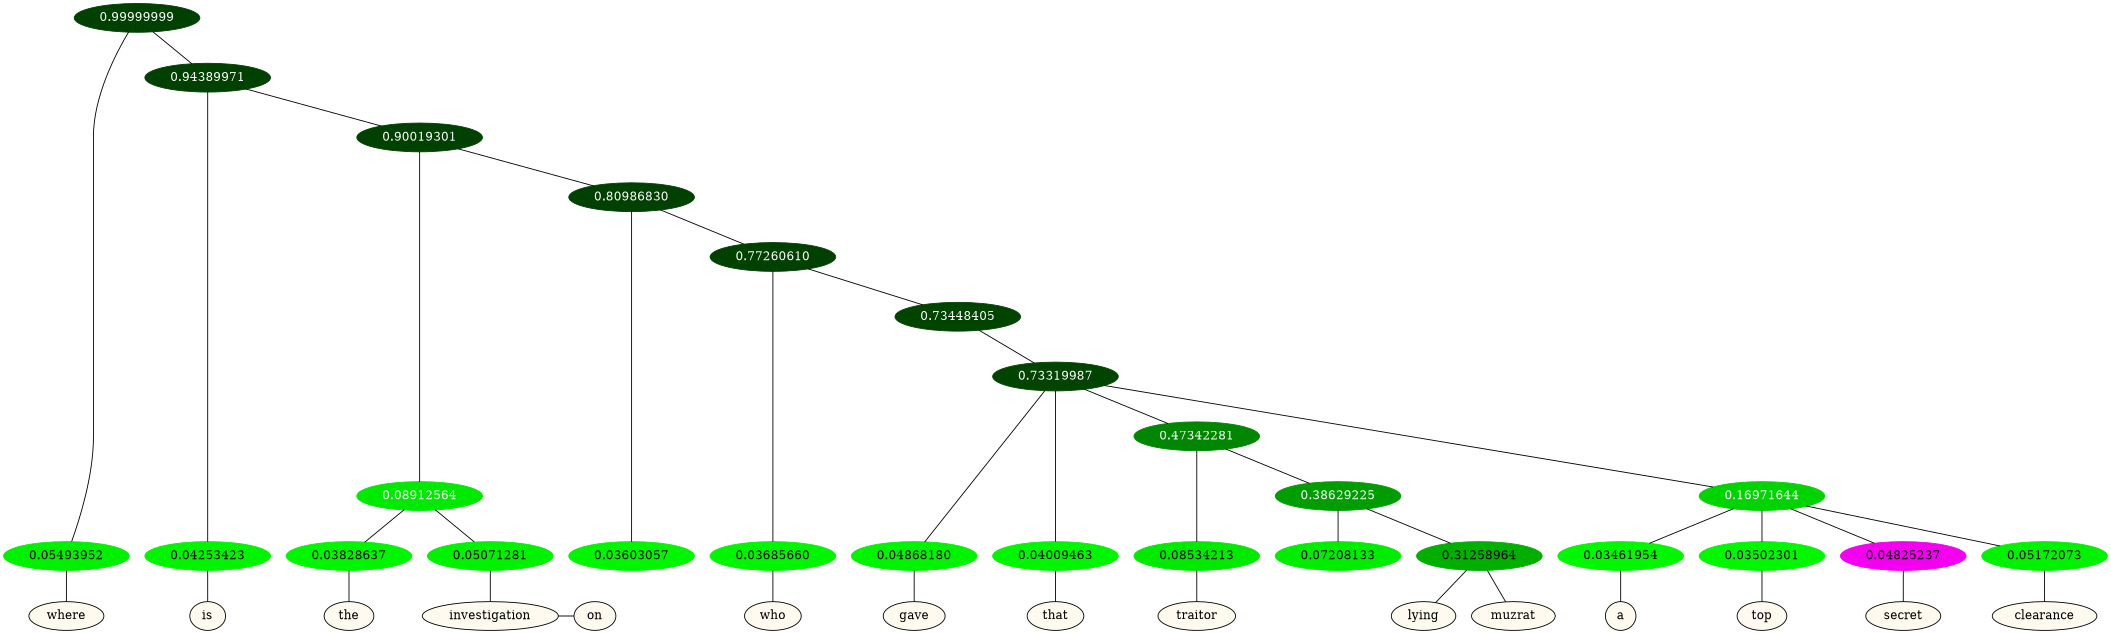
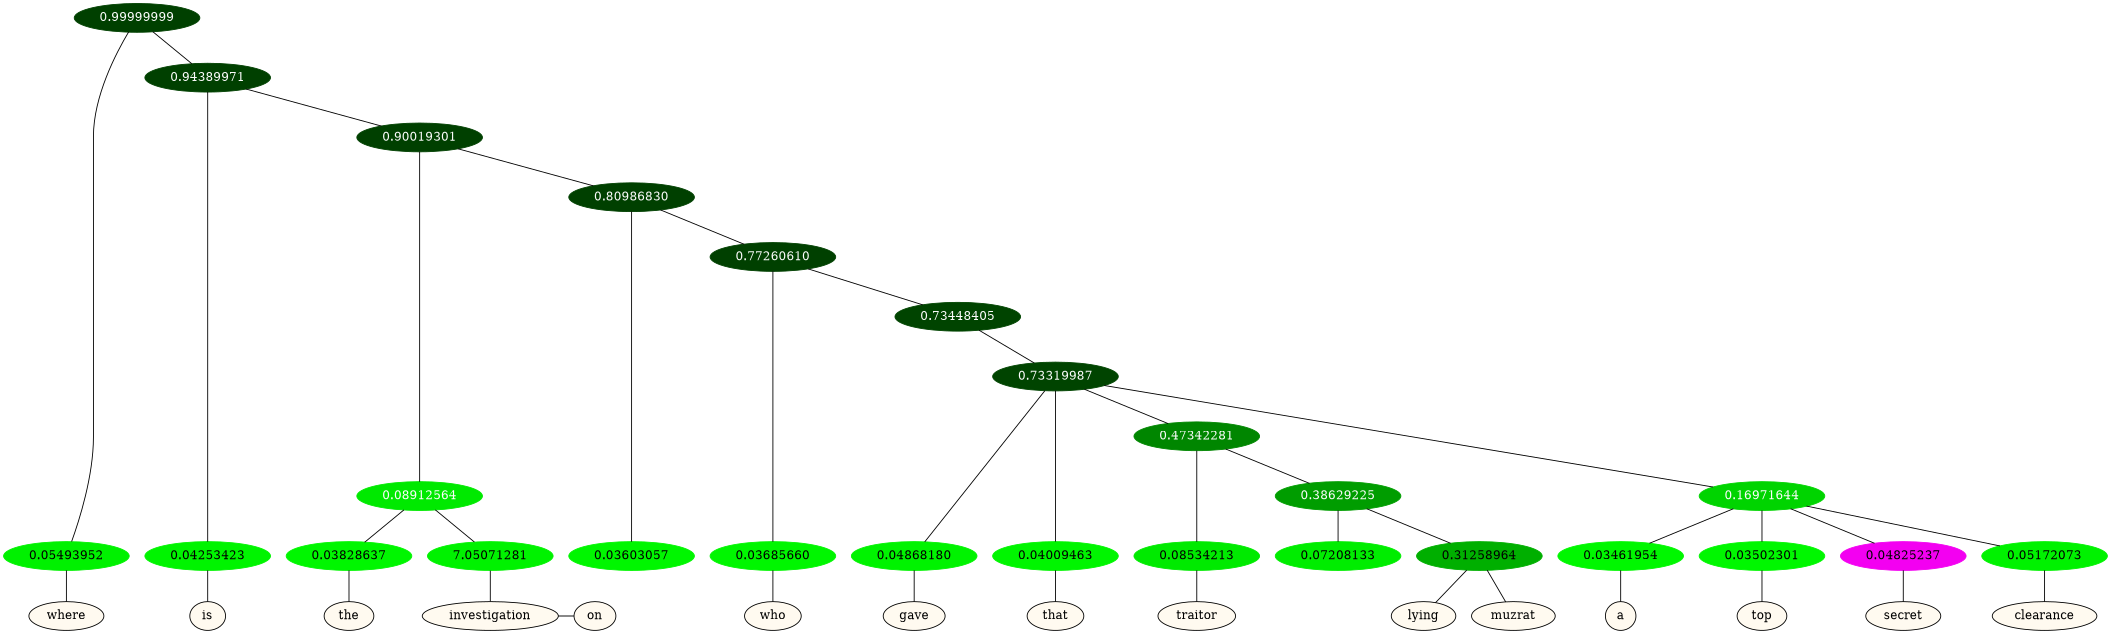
node "0.05071281": label "0.05071281" -> "7.05071281"
